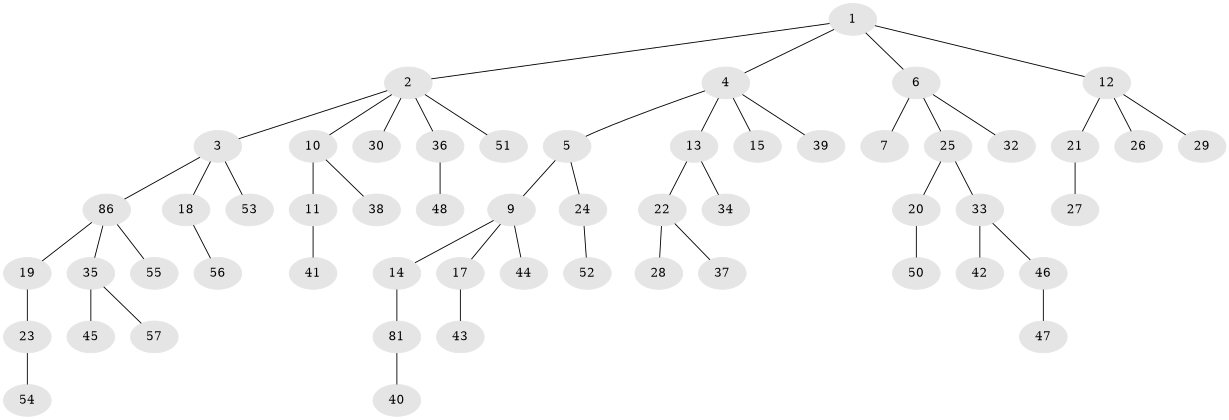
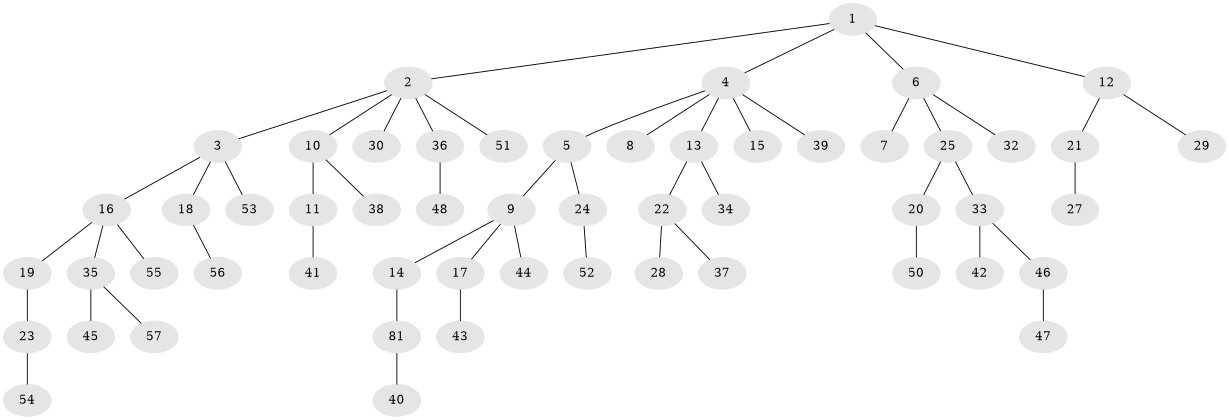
node "8": added
node "26": removed
node "86": label "86" -> "16"
